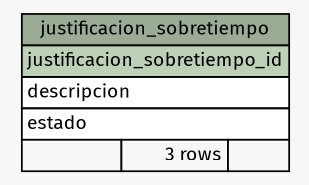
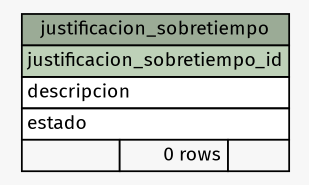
node "justificacion_sobretiempo": text "3 rows" -> "0 rows"
